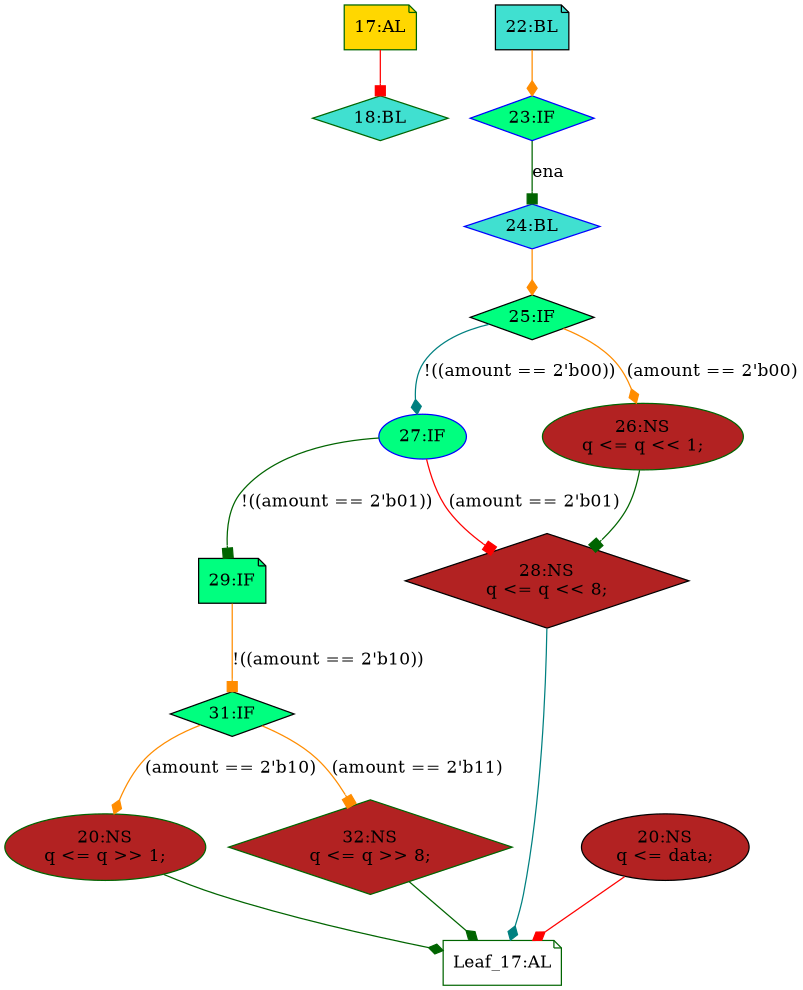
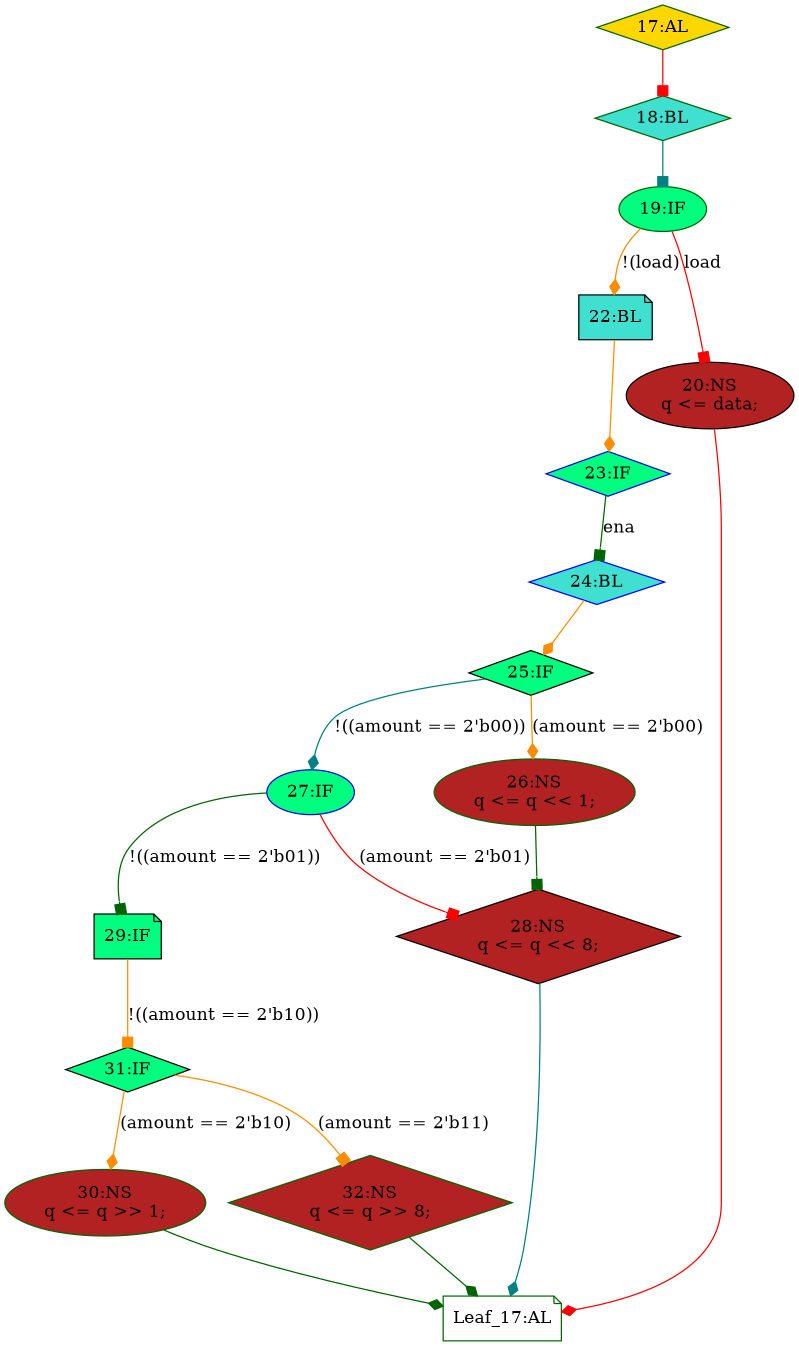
node "17:AL": shape note -> diamond
node "19:IF": added
node "20:NS q <= q >> 1;": label "20:NS q <= q >> 1;" -> "30:NS q <= q >> 1;"
